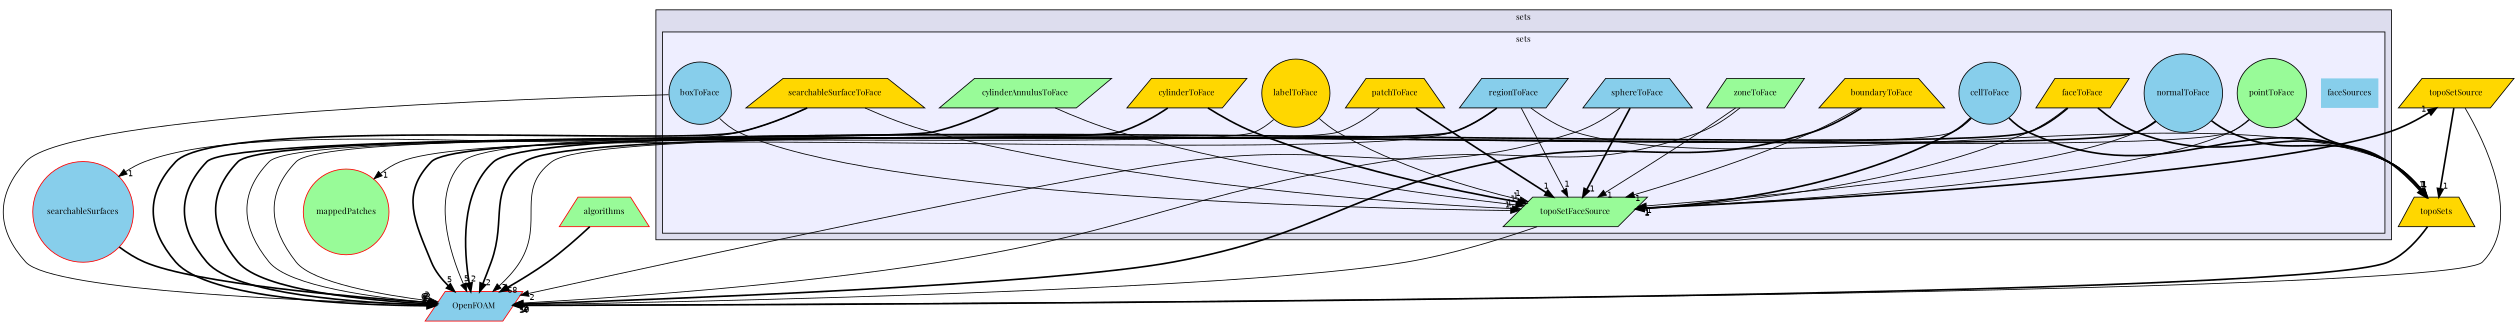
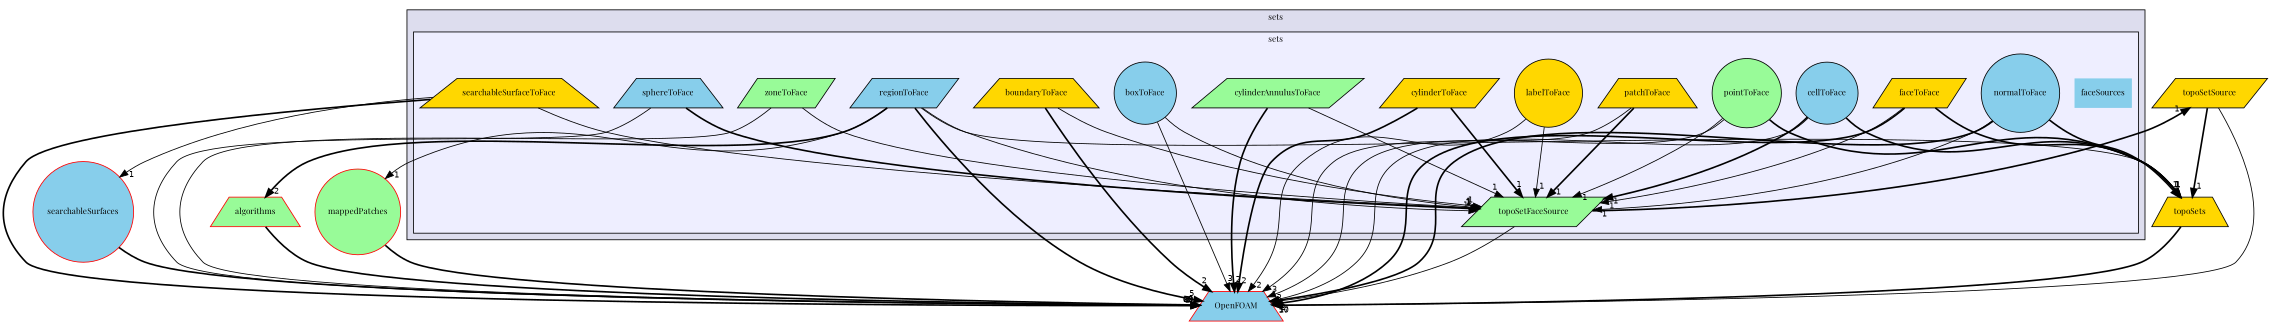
edge "regionToFace" -> "algorithms": added
edge "mappedPatches" -> "OpenFOAM": added
node "OpenFOAM": shape parallelogram -> trapezium
